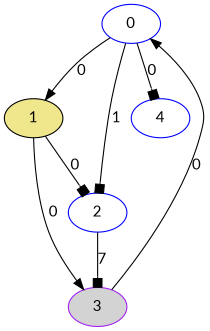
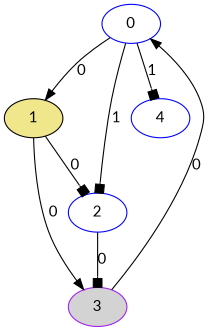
edge "0" -> "4": label "0" -> "1"
edge "2" -> "3": label "7" -> "0"
